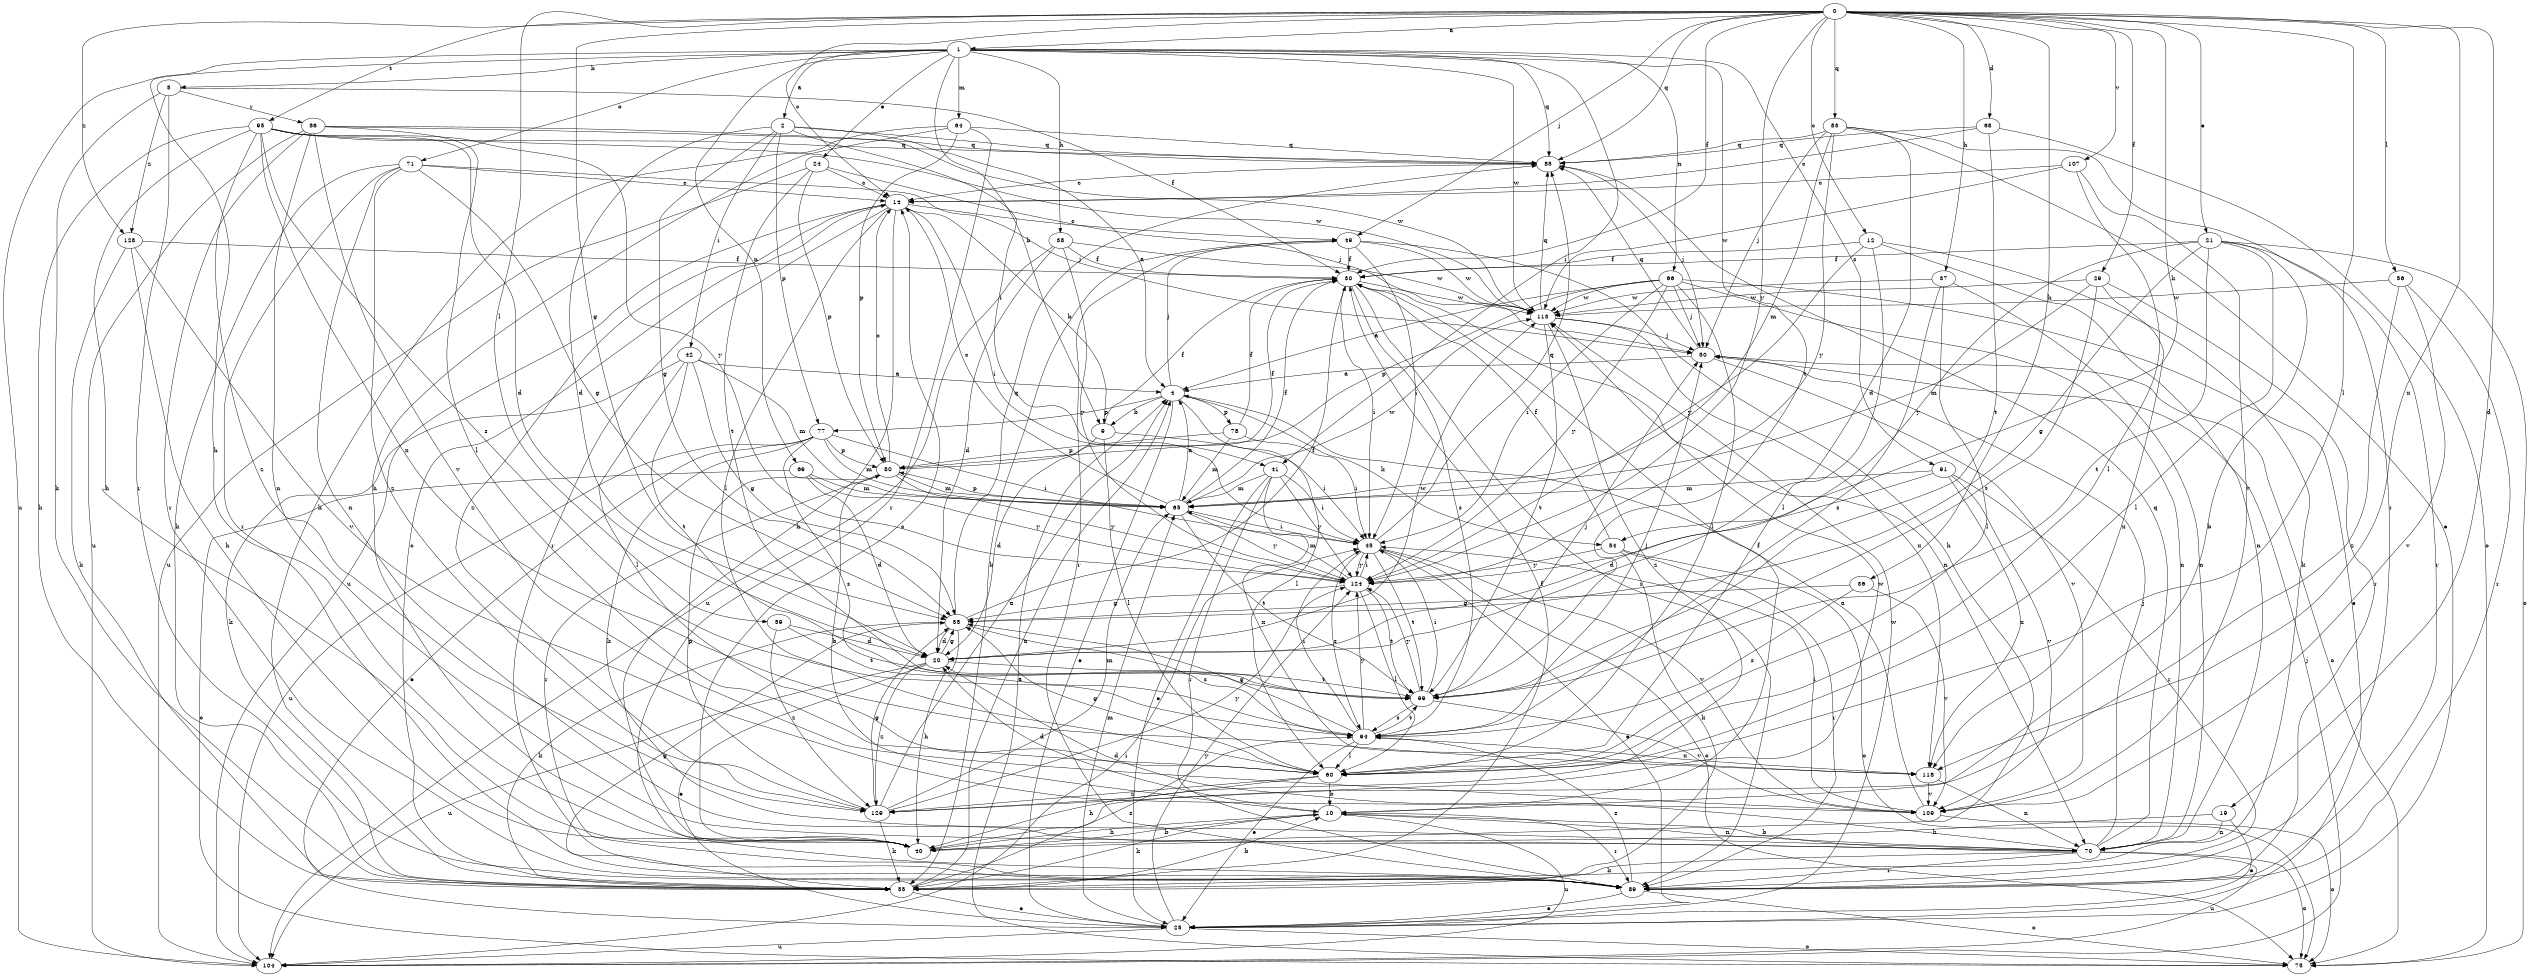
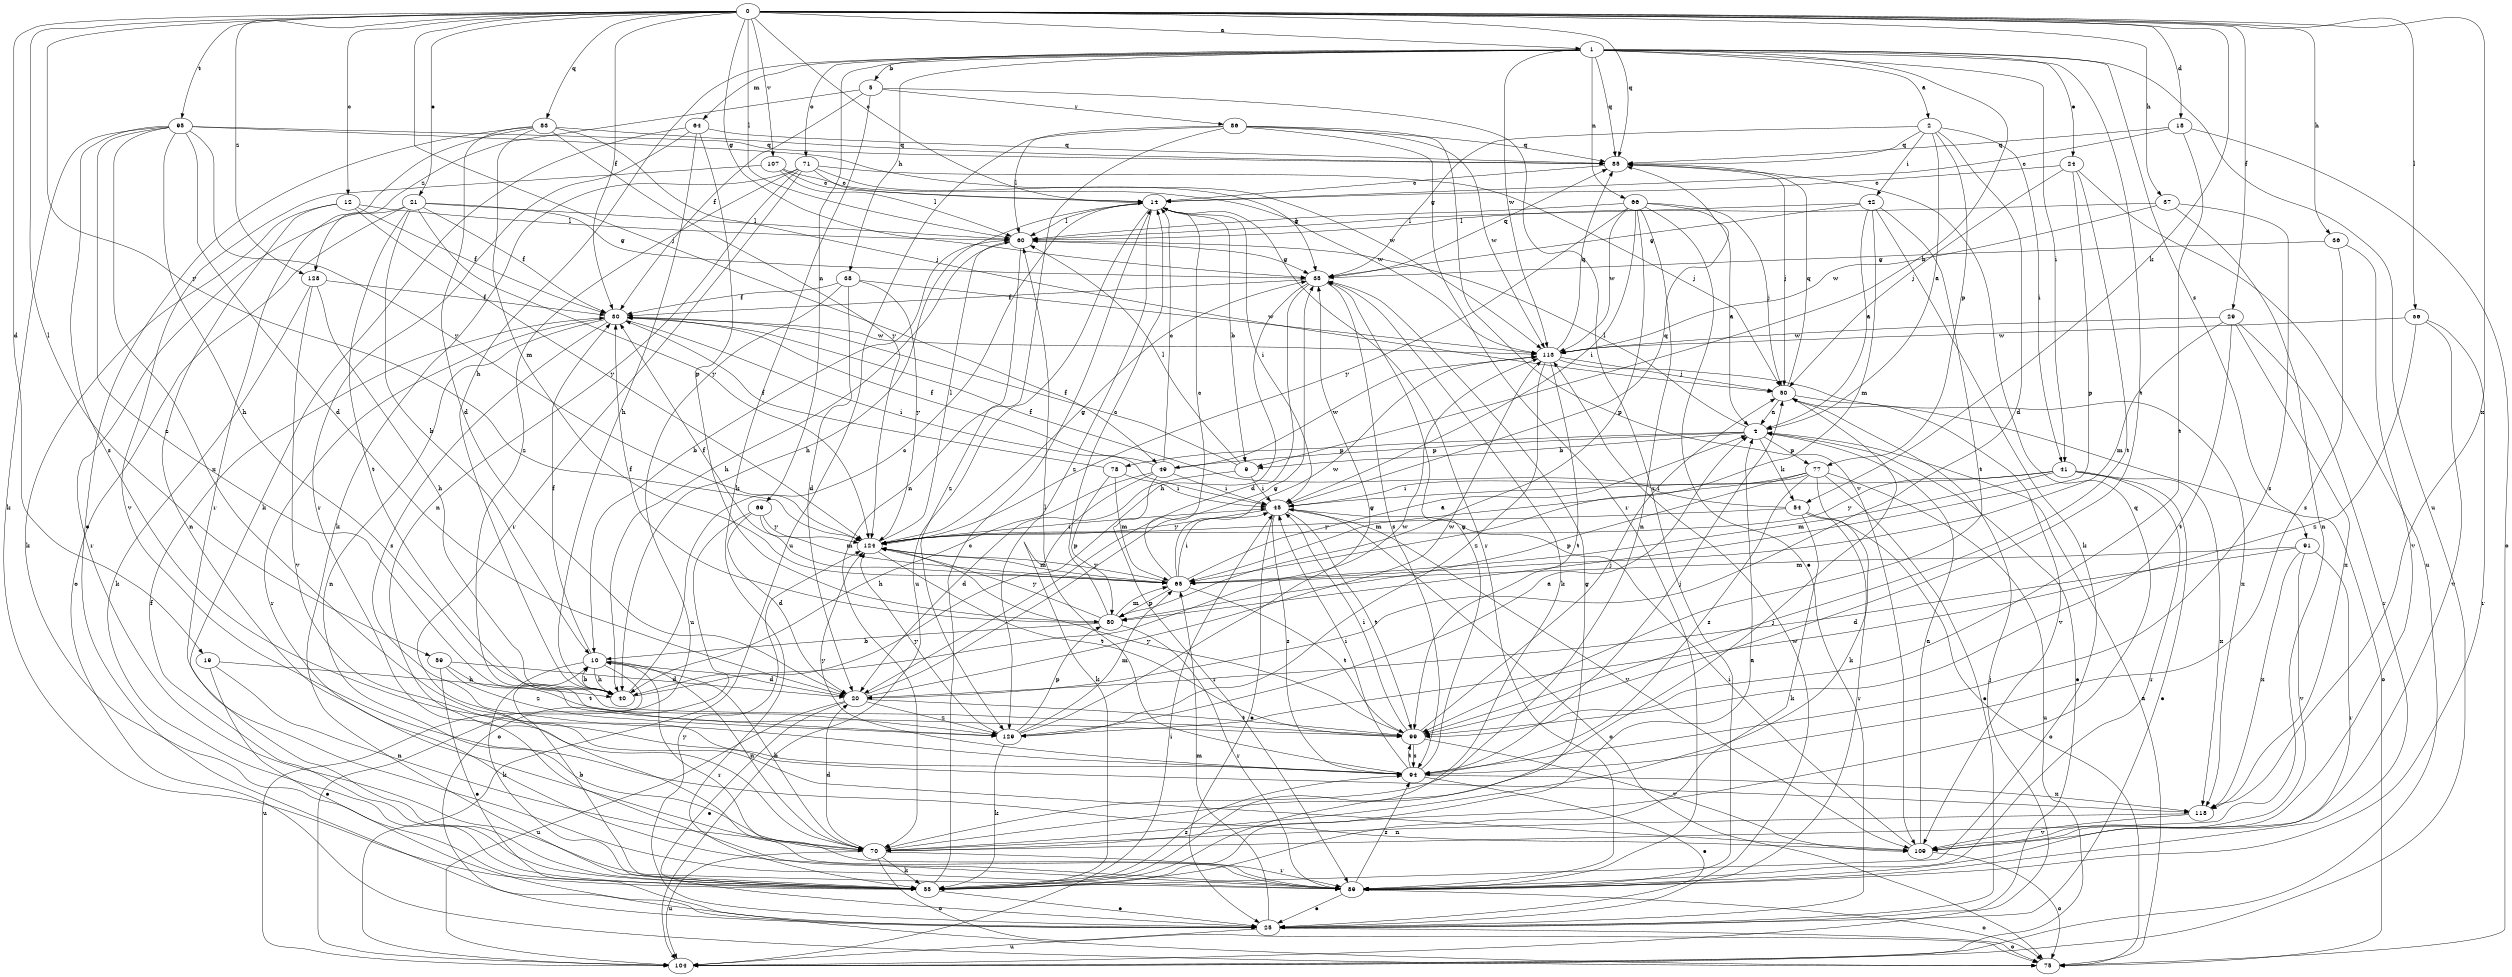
node "68": label "68" -> "18"
edge "14" -> "49": reversed
edge "4" -> "49": label "j" -> "p"
edge "59" -> "25": added, label "e"
